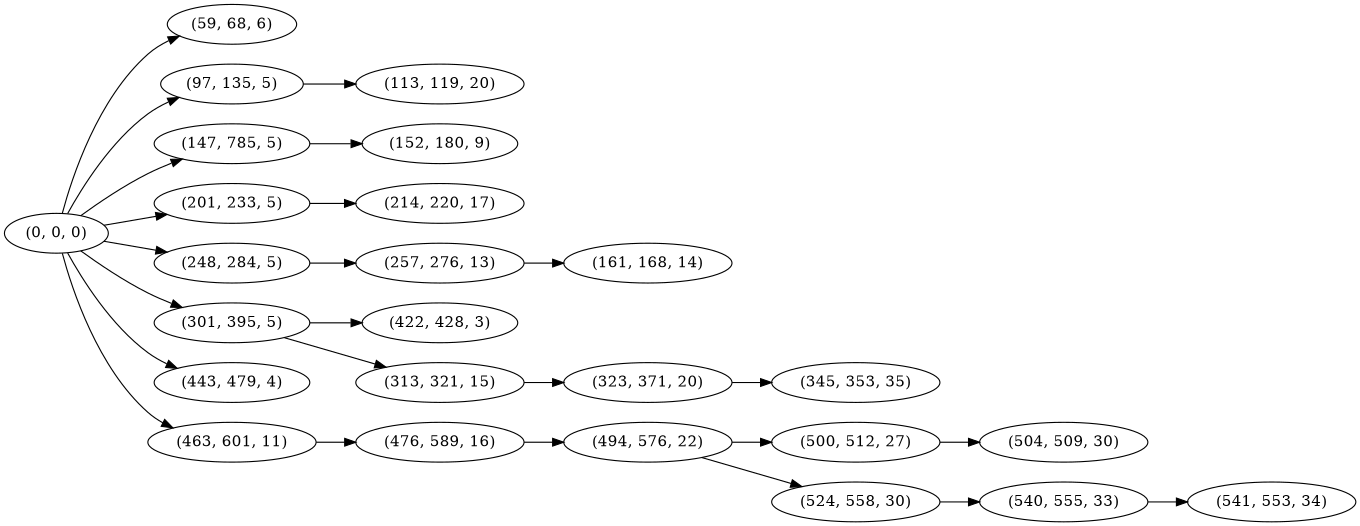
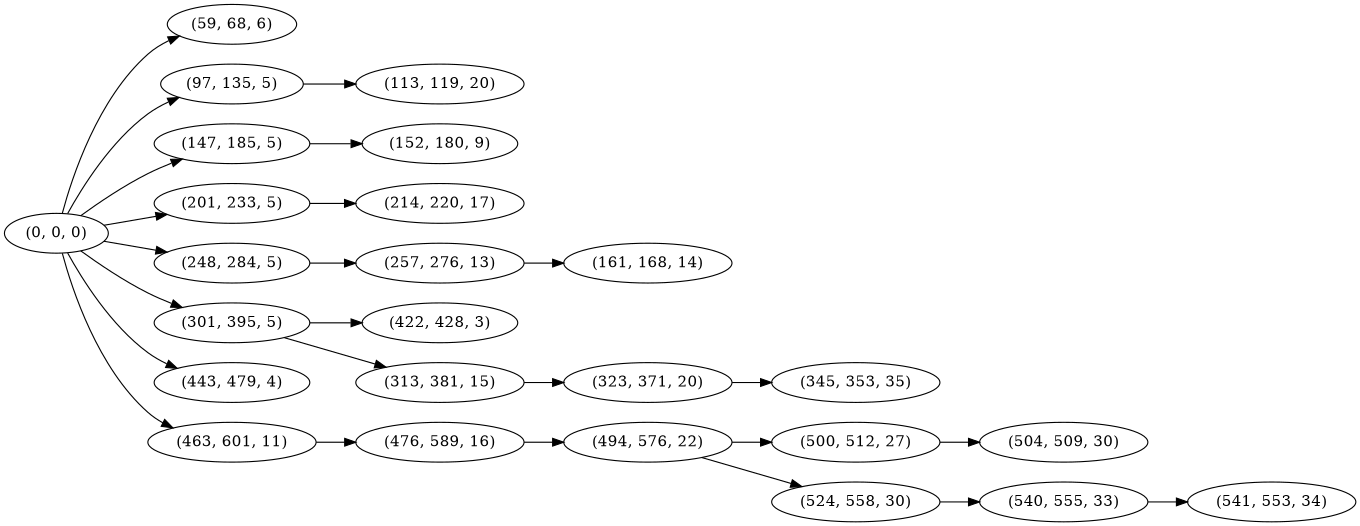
node "(147, 785, 5)": label "(147, 785, 5)" -> "(147, 185, 5)"
node "(313, 321, 15)": label "(313, 321, 15)" -> "(313, 381, 15)"
